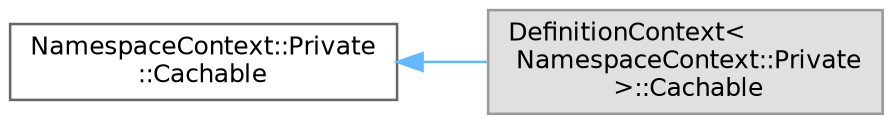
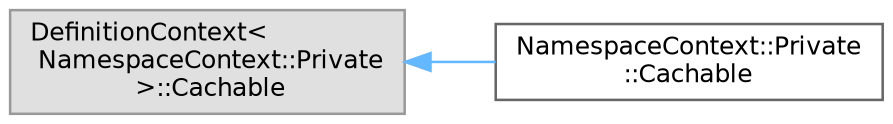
edge "DefinitionContext< NamespaceContext::Private >::Cachable" -> "NamespaceContext::Private ::Cachable": reversed
